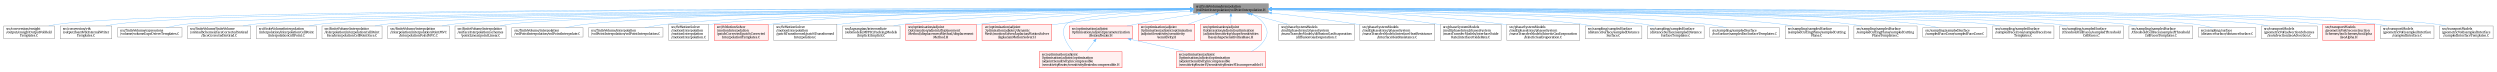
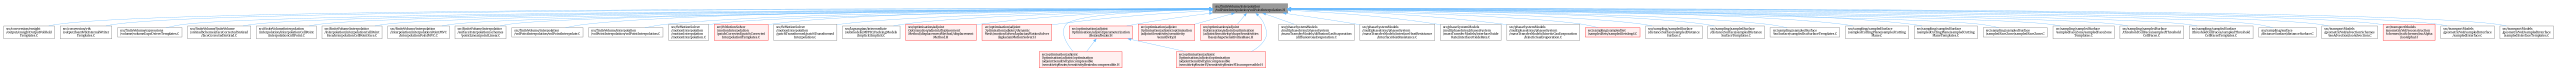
node "src/sampling/sampledSet /sampledSets/sampledSetsImpl.C": added
